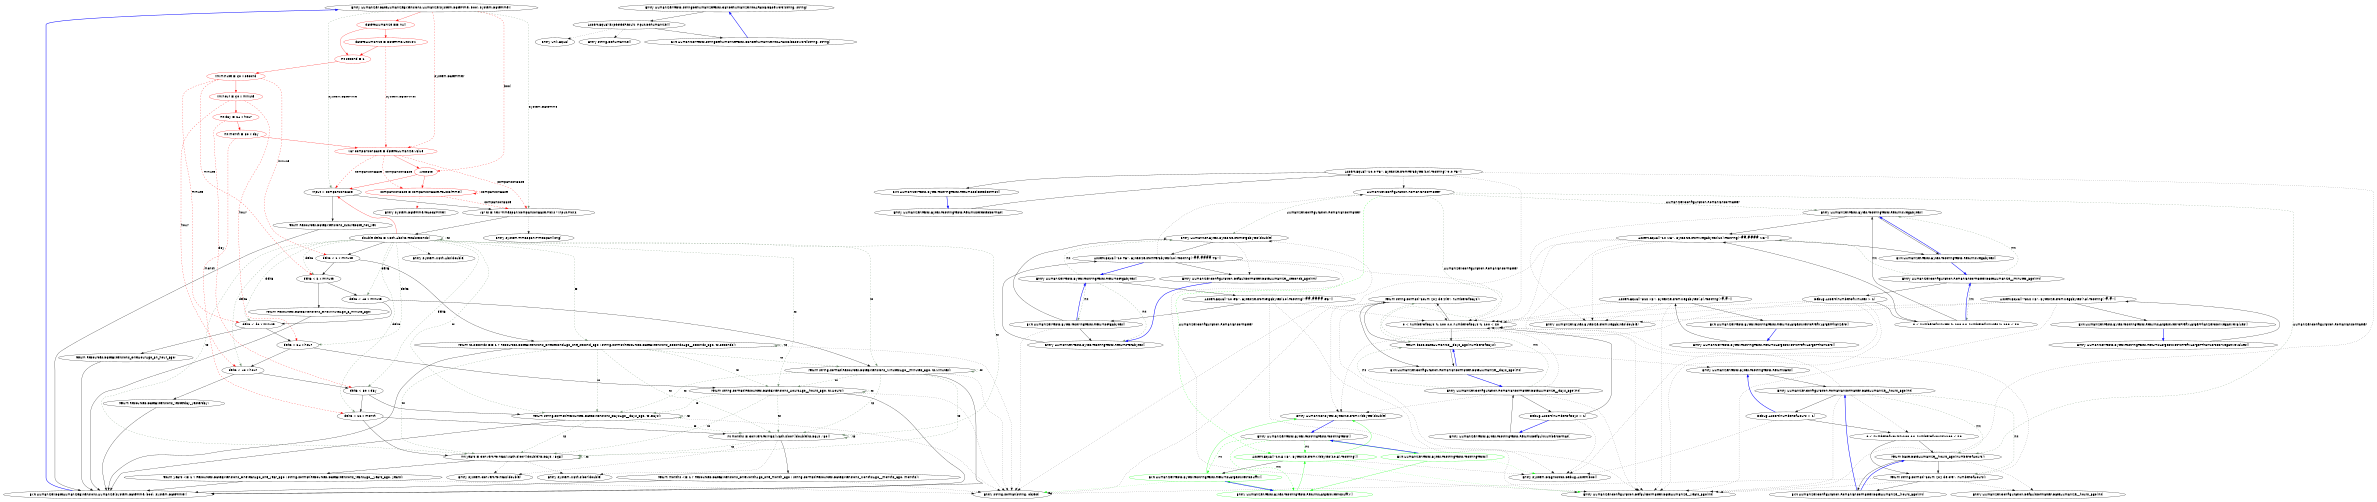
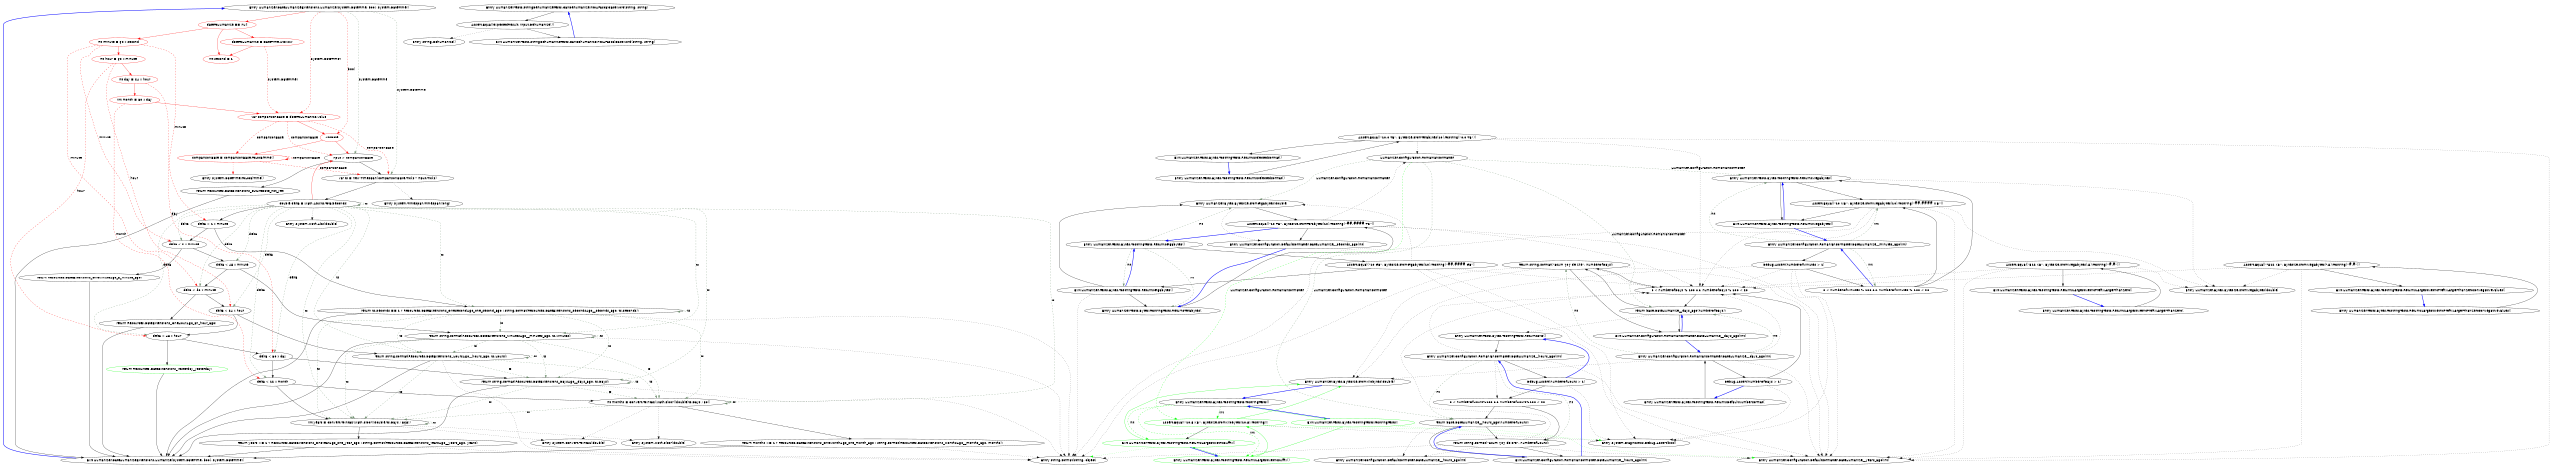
node "Entry Unk.Equal": removed
edge "int second = 1" -> "int minute = 60 * second": now "dateToHumanize == null" -> "int minute = 60 * second"
node "return Resources.DateExtensions_Yesterday_yesterday;": color black -> green
